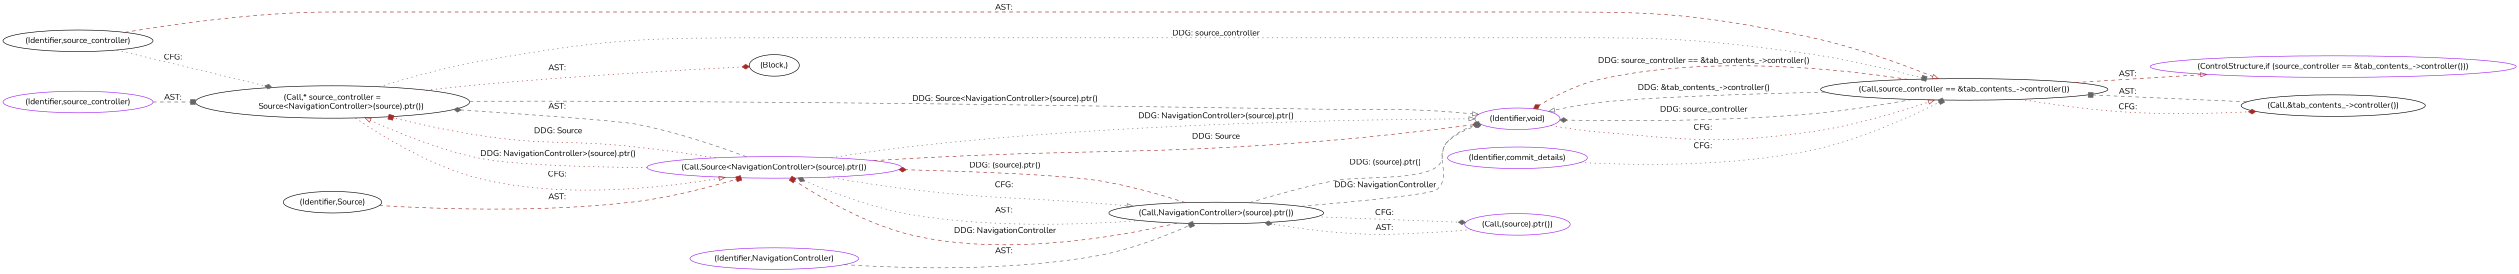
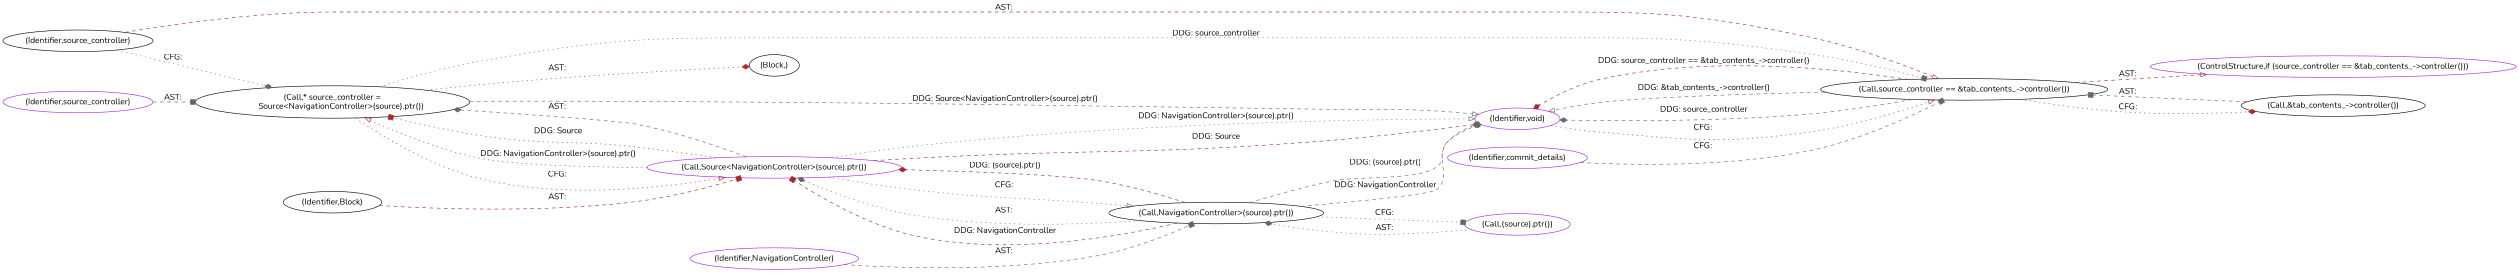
edge "(Identifier,commit_details)" -> "(Call,source_controller == &tab_contents_->controller())": style dotted -> dashed
node "(Identifier,Source)": label "(Identifier,Source)" -> "(Identifier,Block)"
edge "(Call,NavigationController>(source).ptr())" -> "(Call,(source).ptr())": arrowhead diamond -> box
